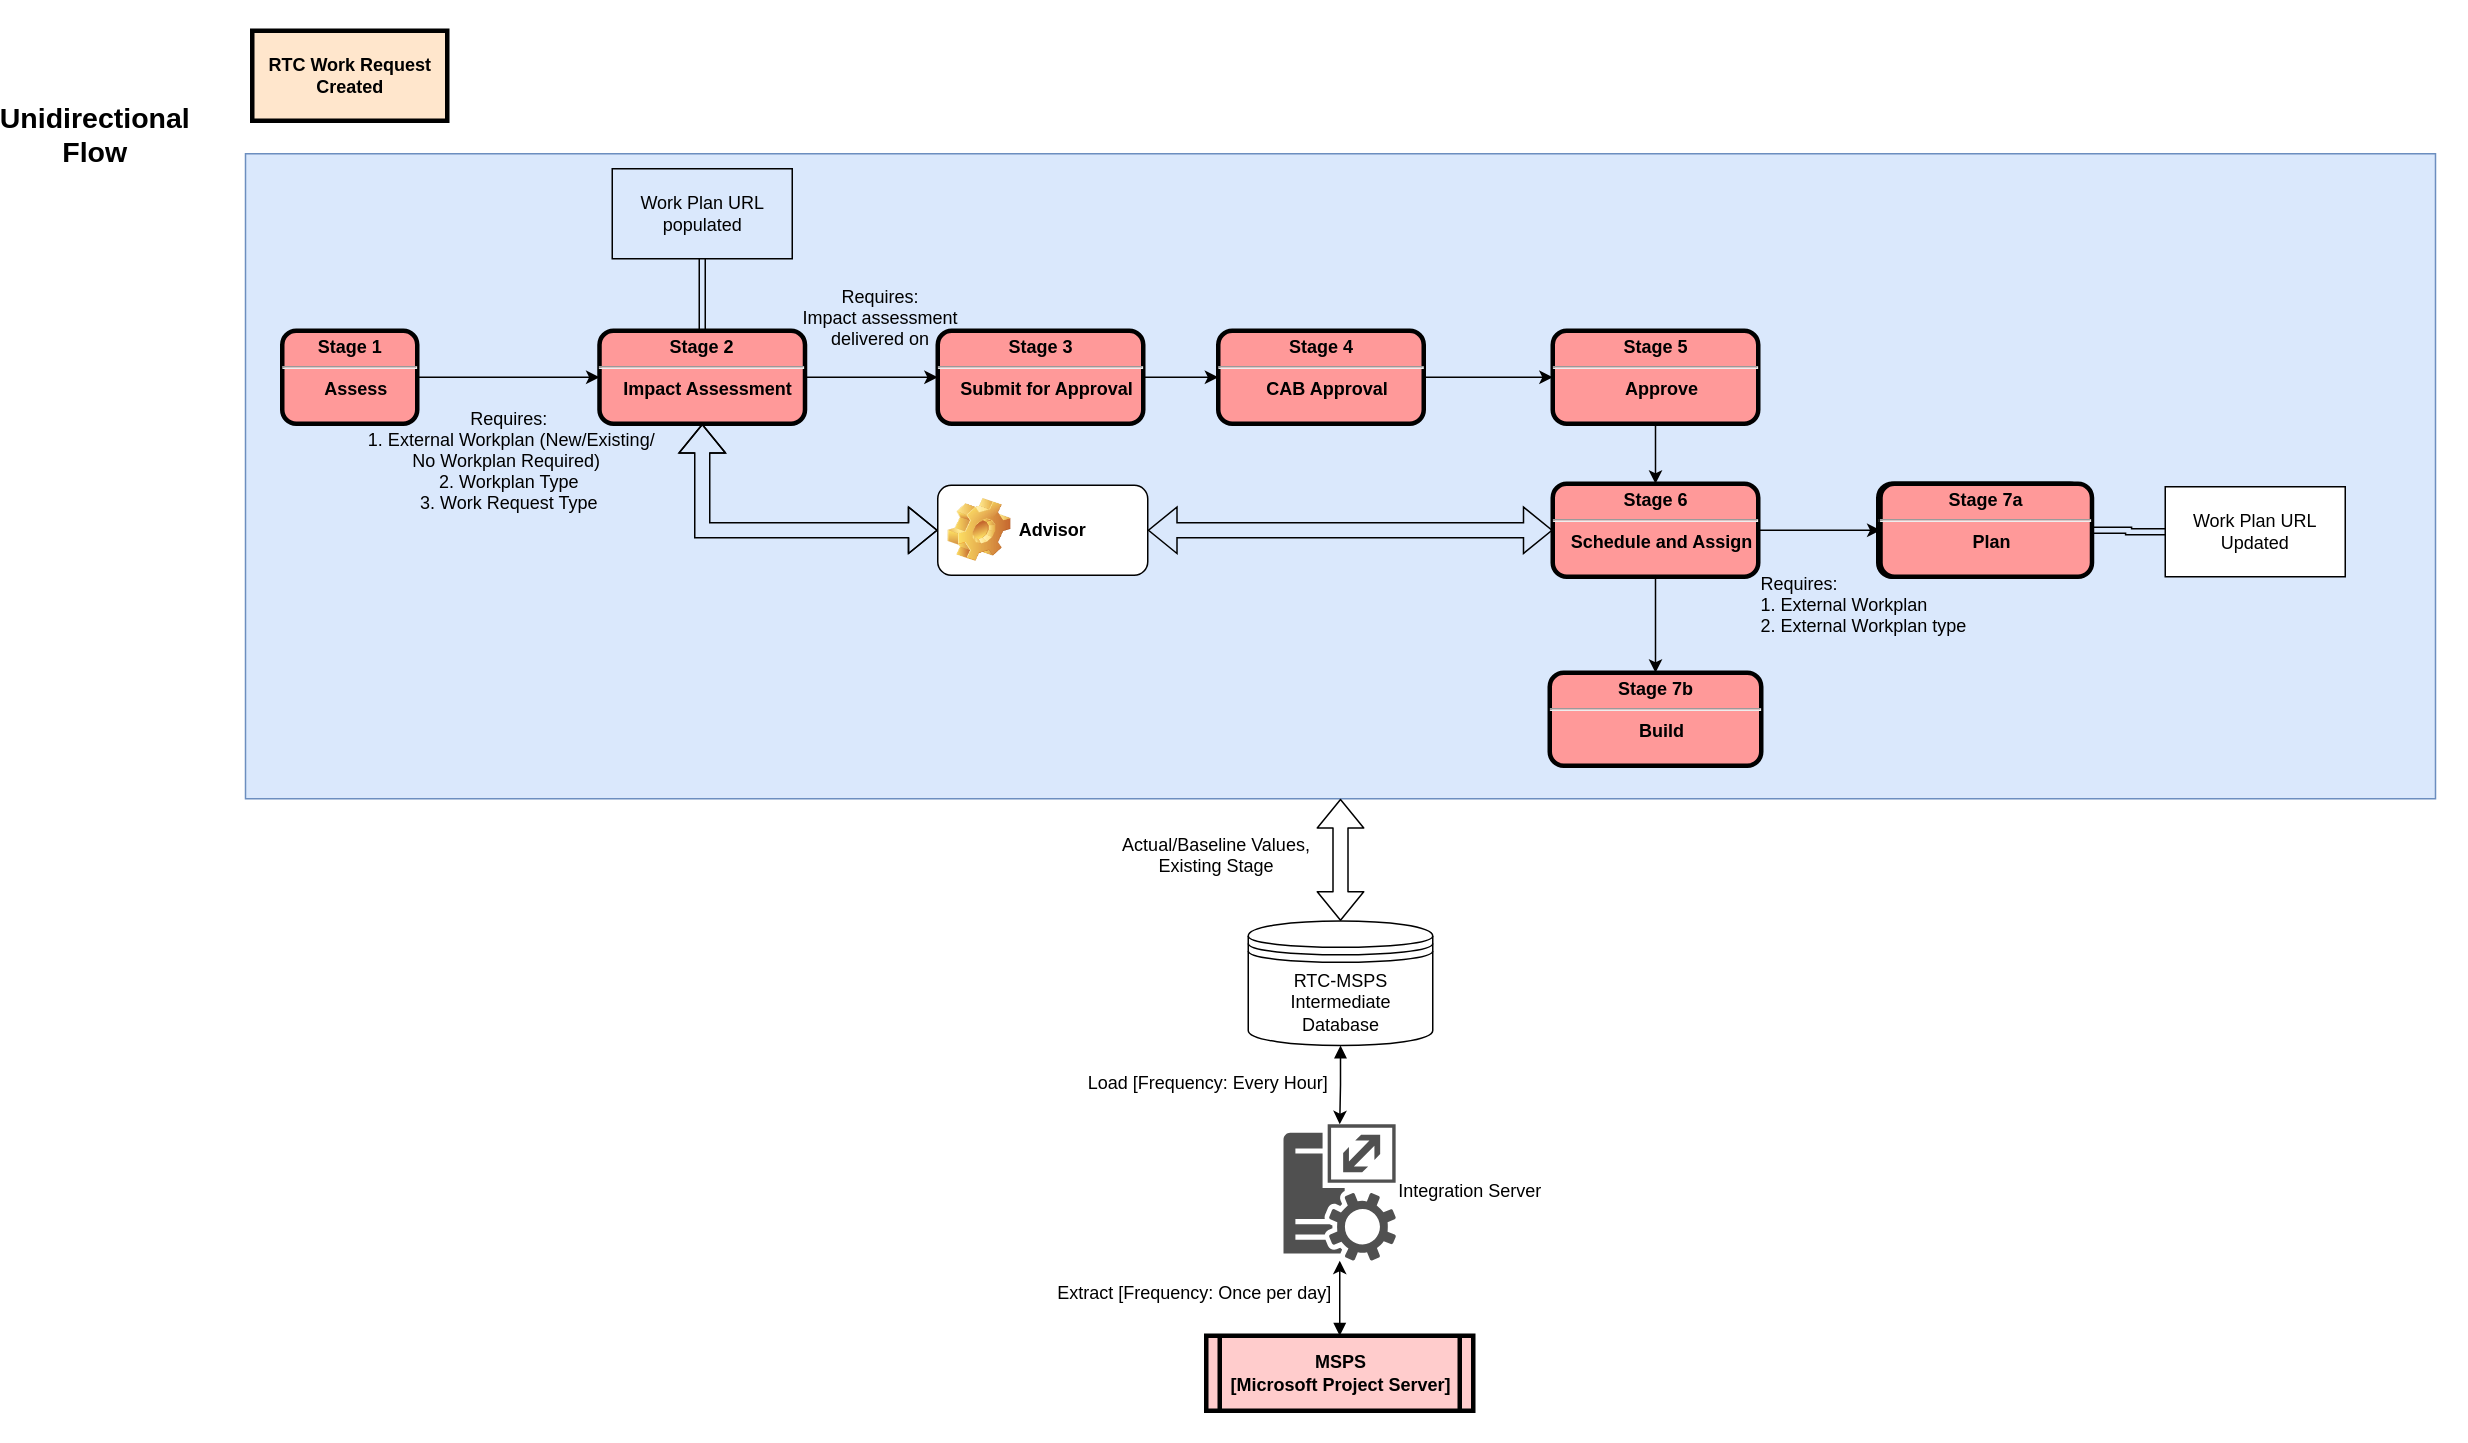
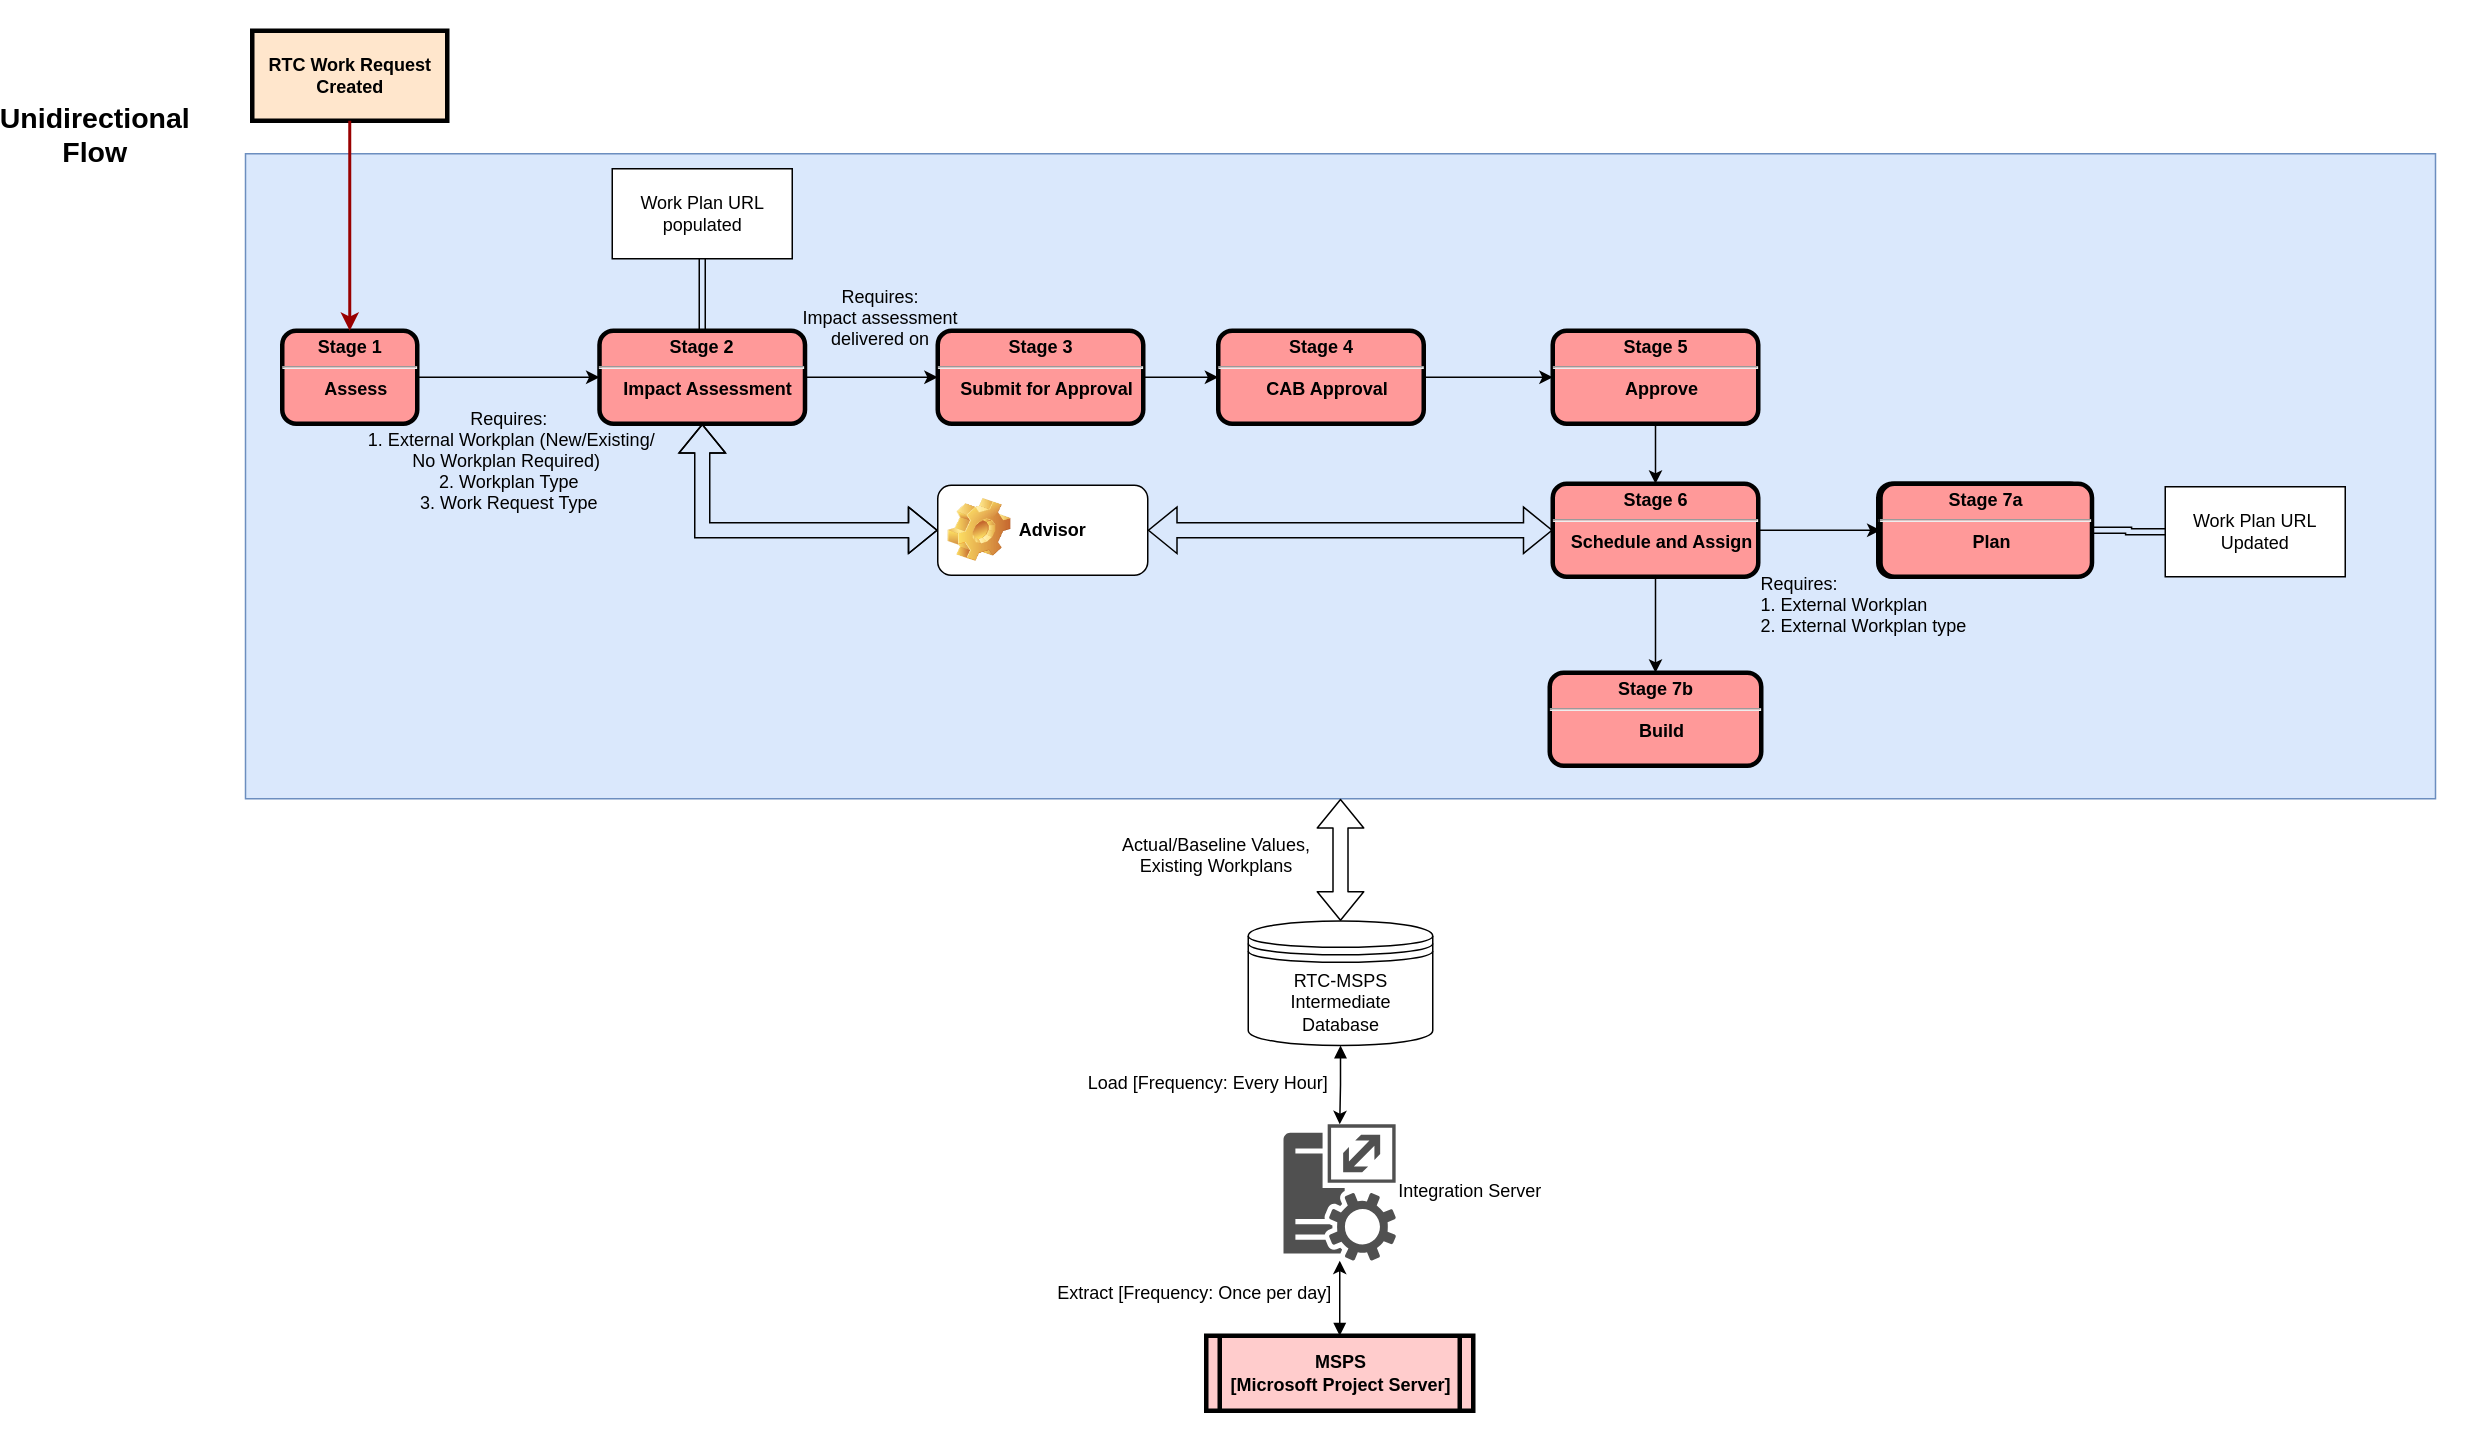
node "Work Plan URL populated": fillcolor #dae8fc -> #ffffff
edge "RTC Work Request Created" -> "Stage 1 Assess": added
node "Actual/Baseline Values, Existing Stage": label "Actual/Baseline Values, Existing Stage" -> "Actual/Baseline Values, Existing Workplans"
